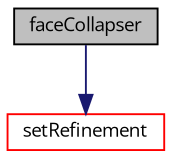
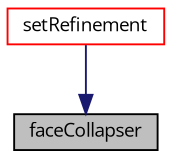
edge "faceCollapser" -> "setRefinement": reversed
